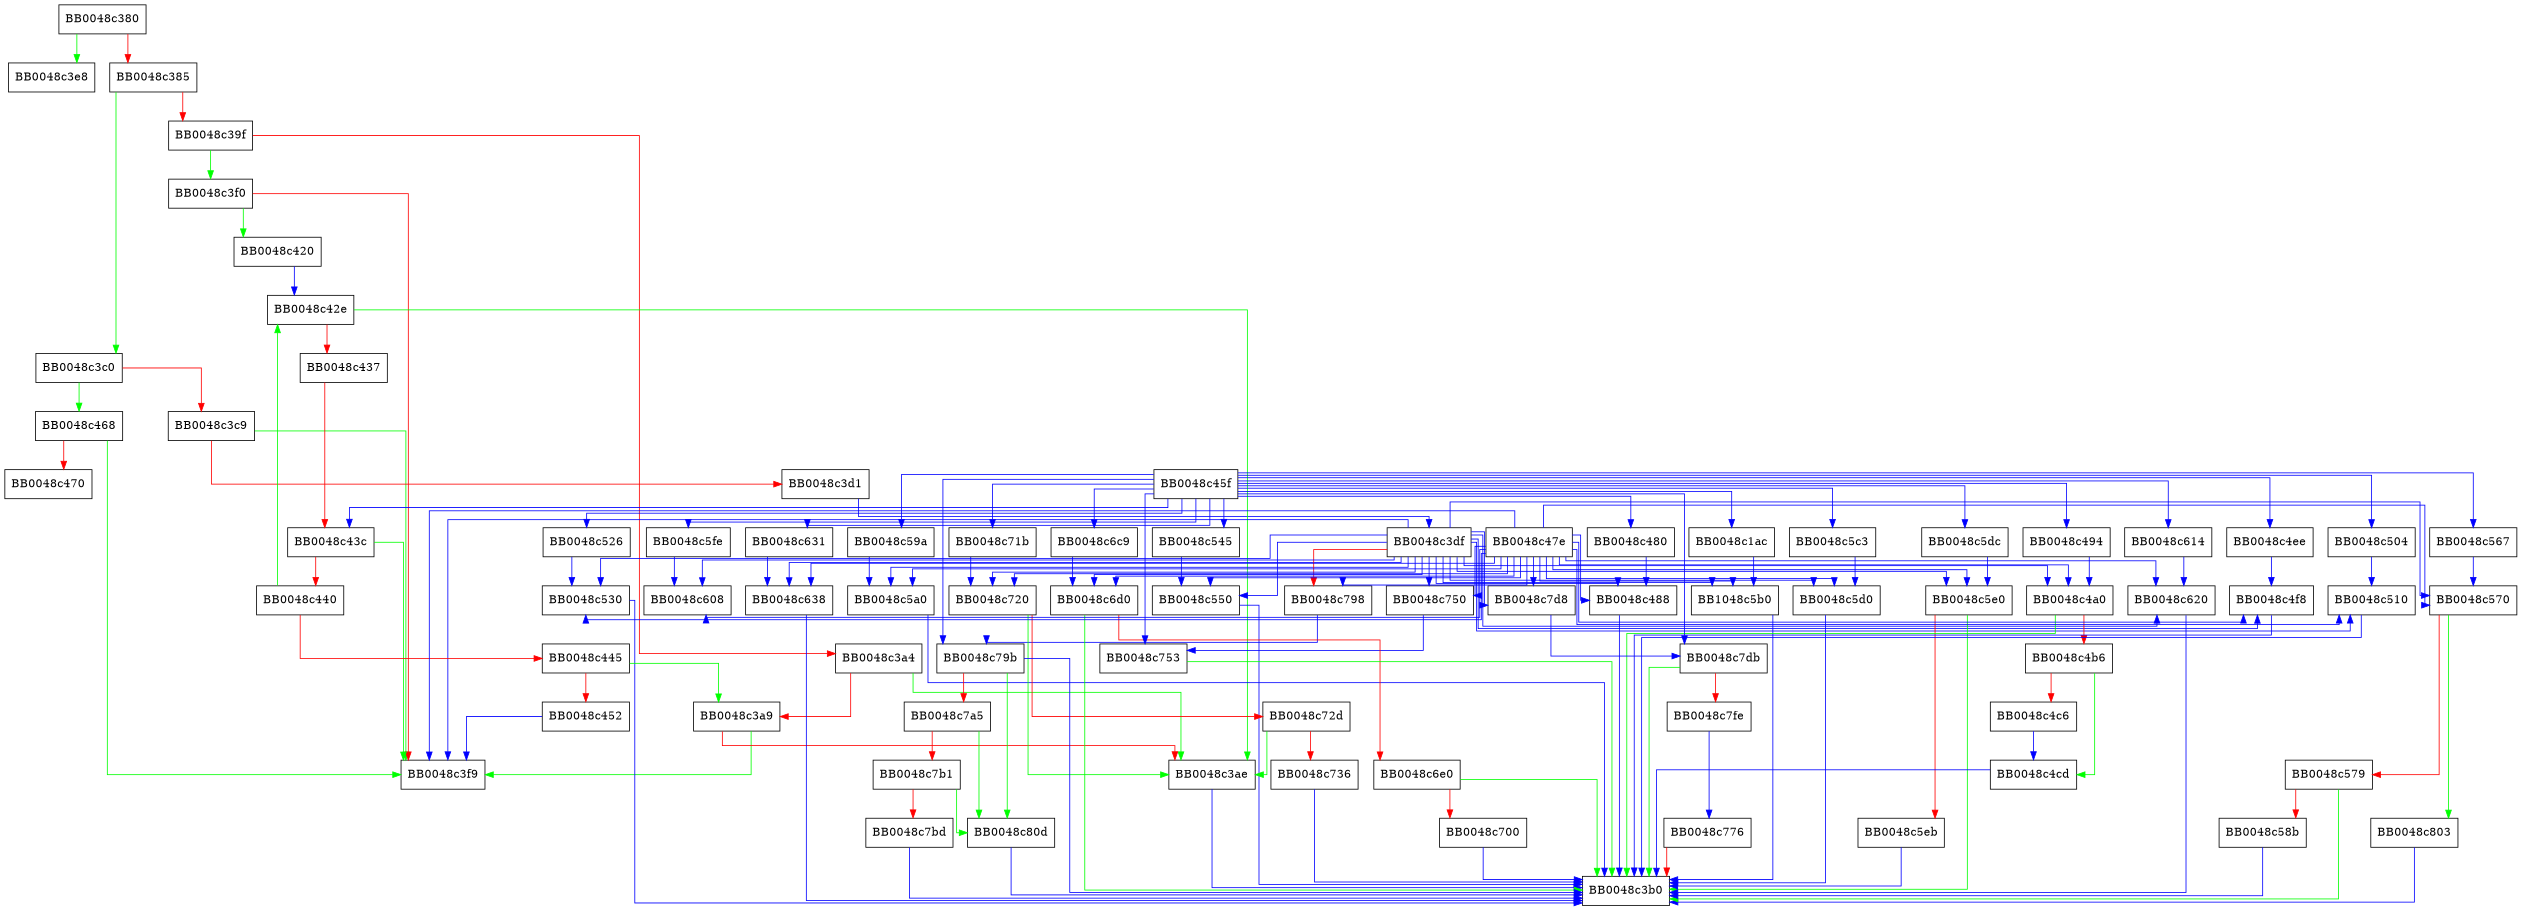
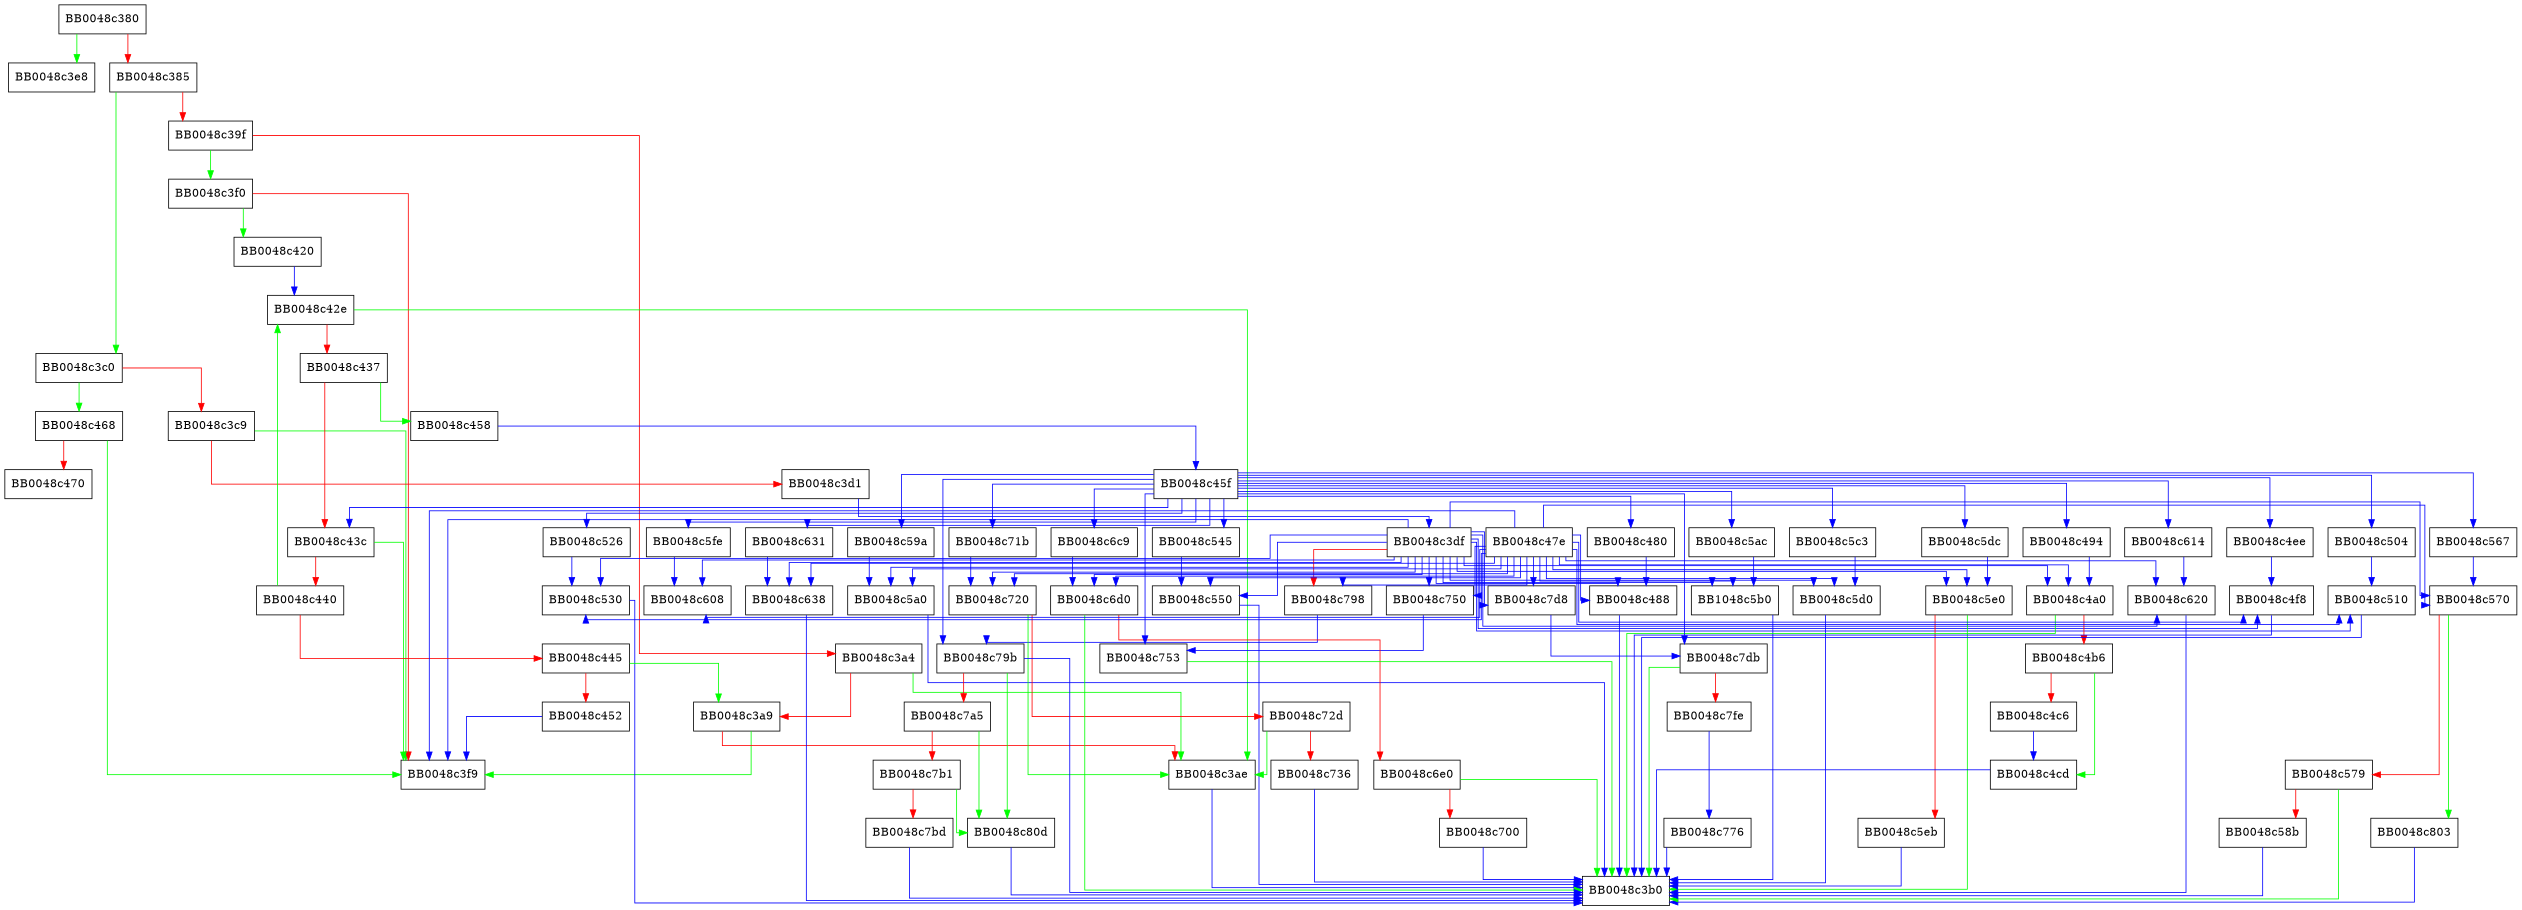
node "BB0048c458": added
node "BB0048c1ac": label "BB0048c1ac" -> "BB0048c5ac"
edge "BB0048c776" -> "BB0048c3b0": color red -> blue
